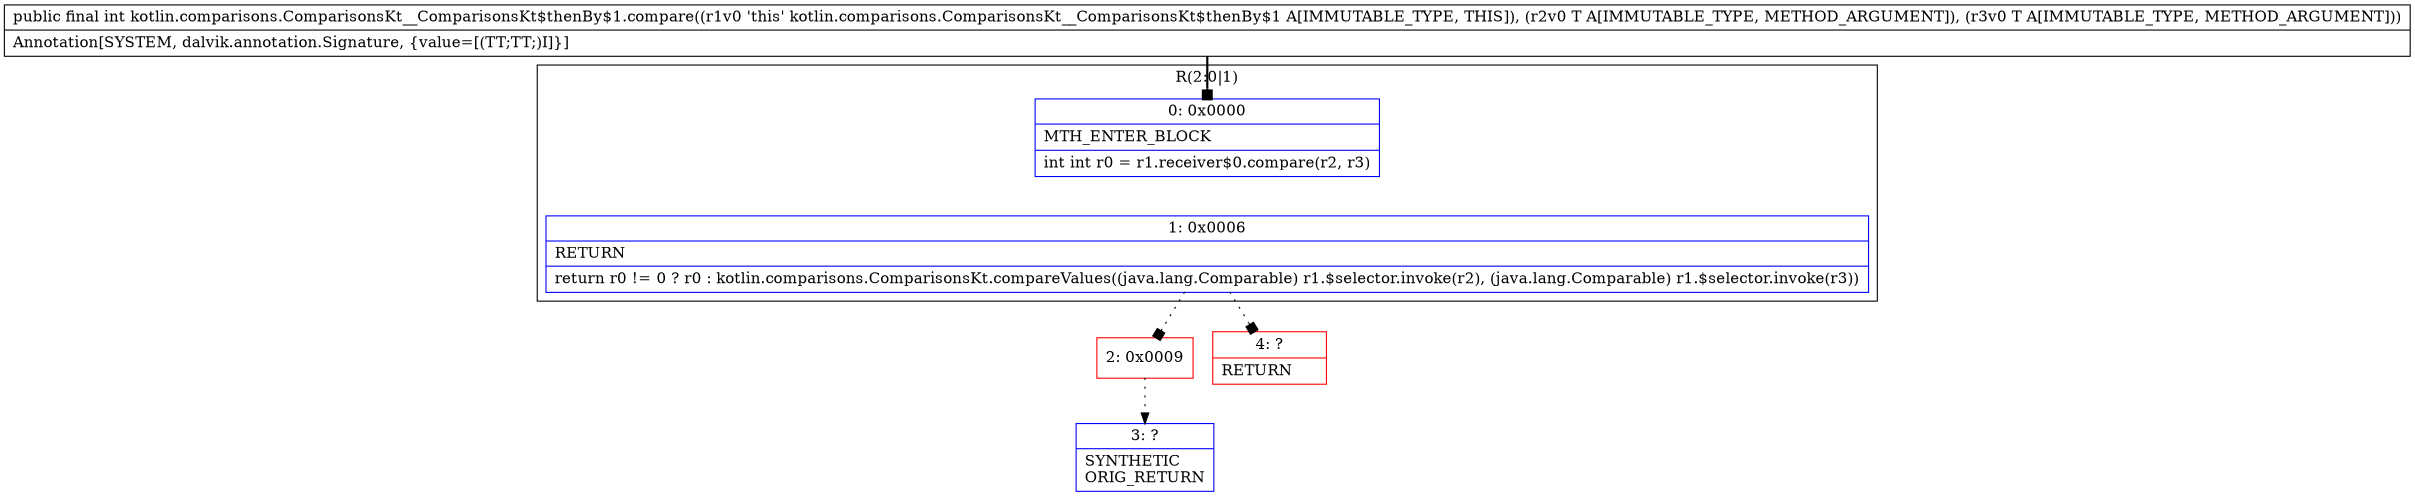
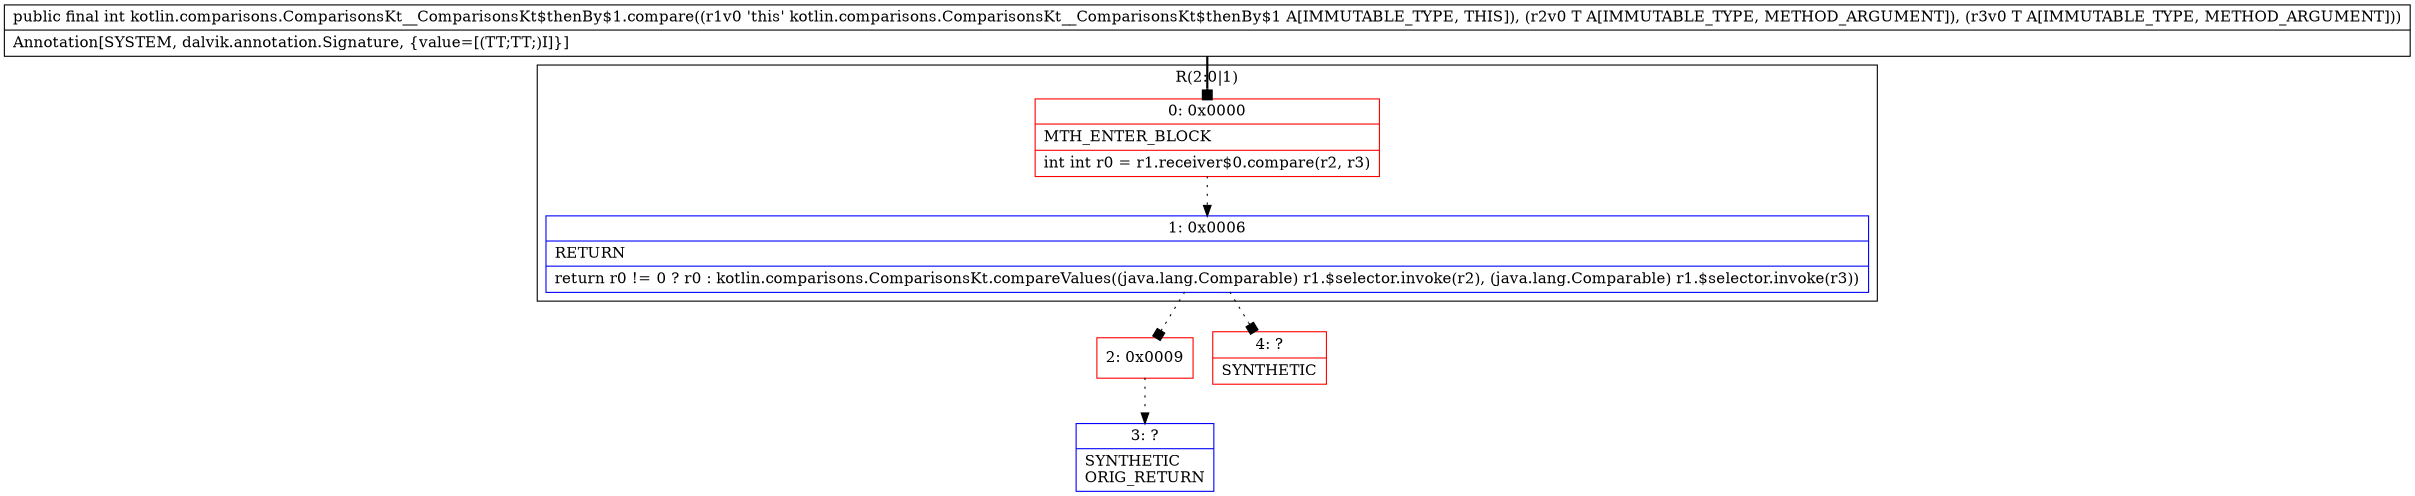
node "0: 0x0000": color blue -> red
edge "0: 0x0000" -> "1: 0x0006": added
node "4: ?": text "RETURN" -> "SYNTHETIC"
